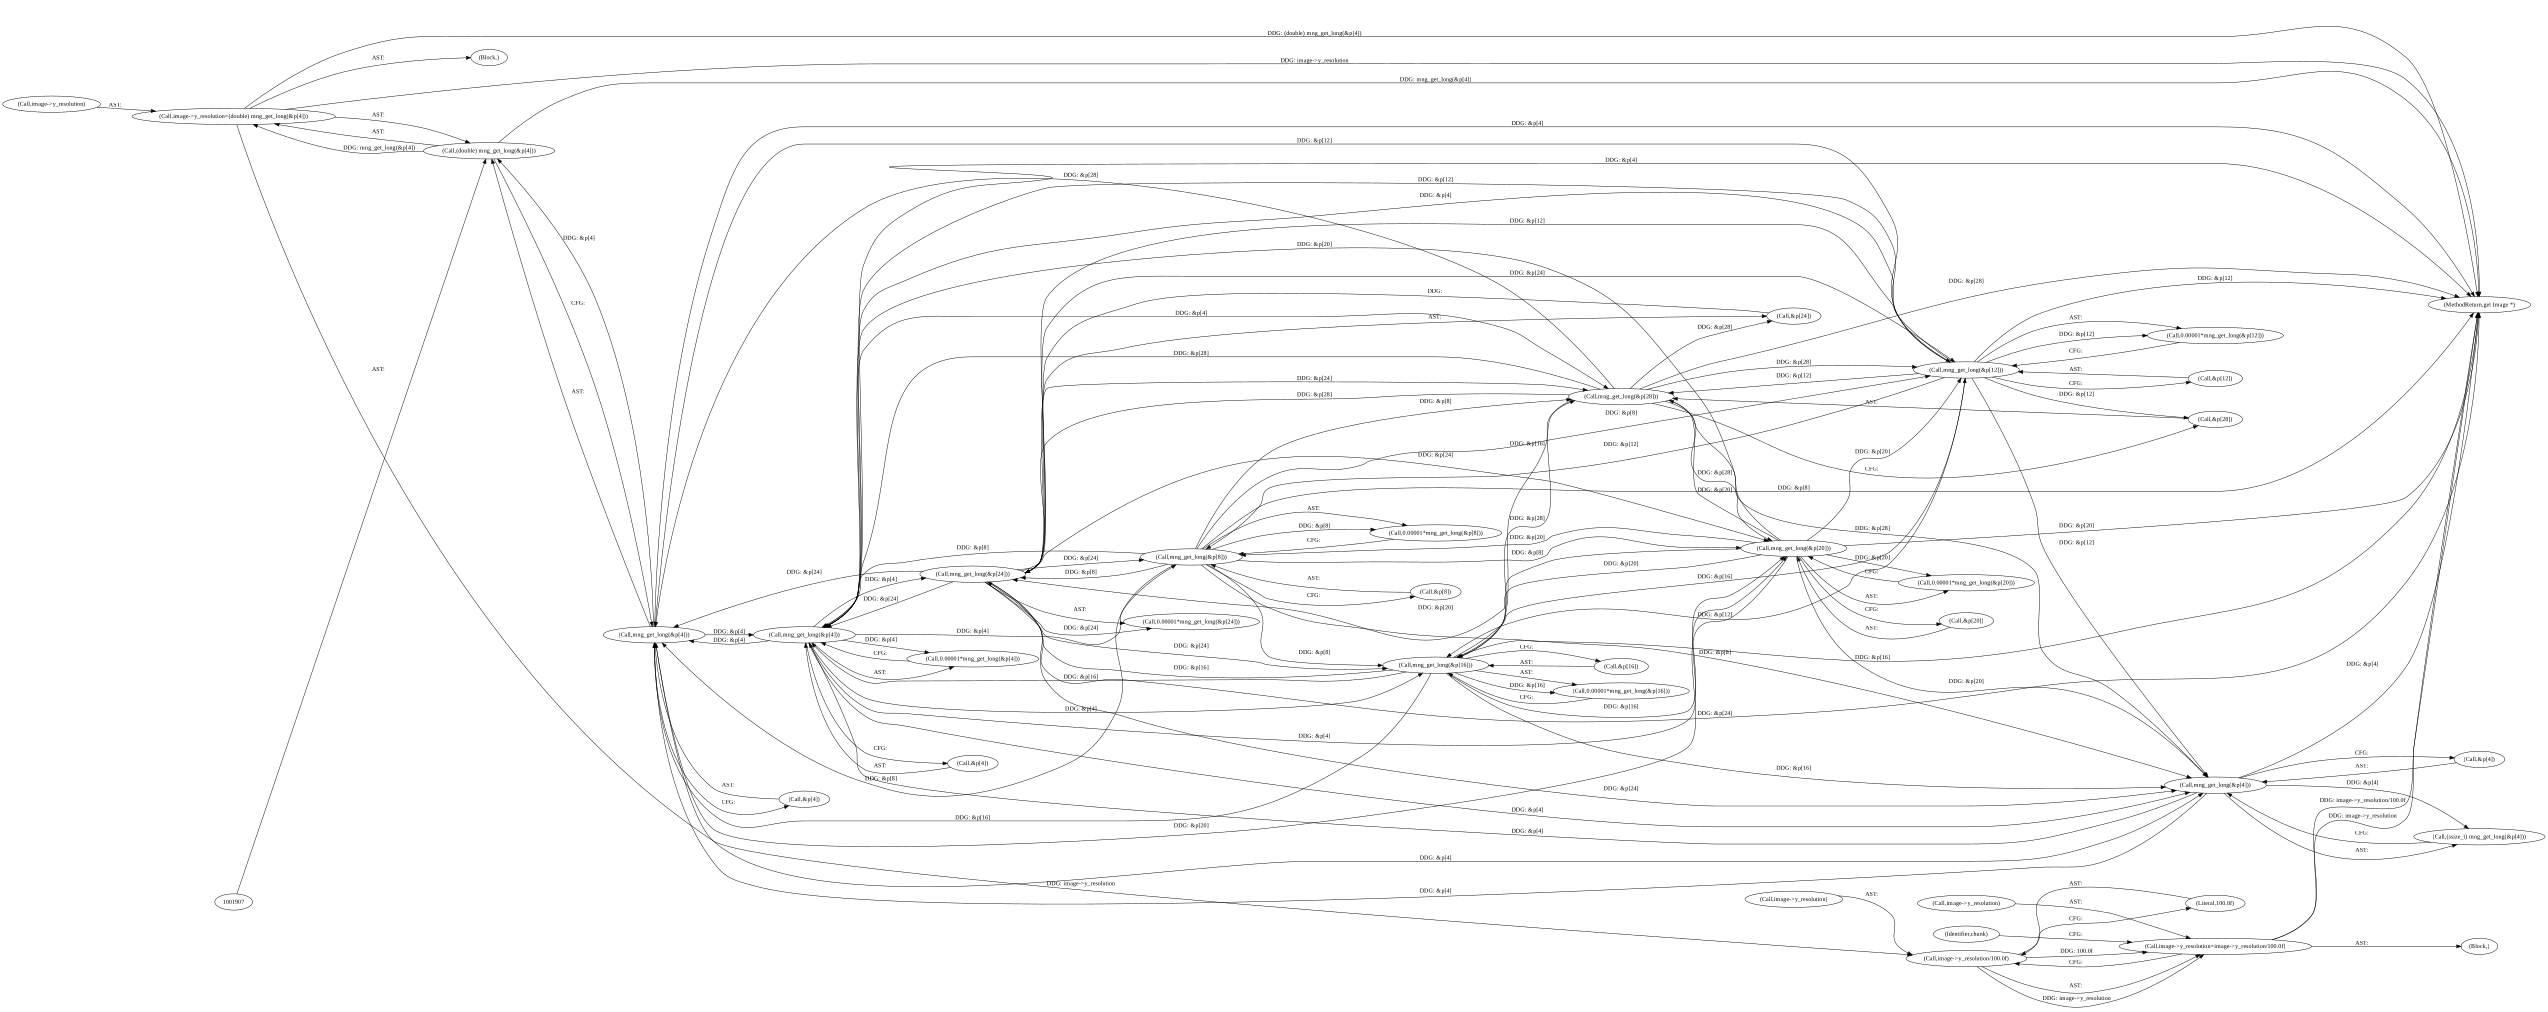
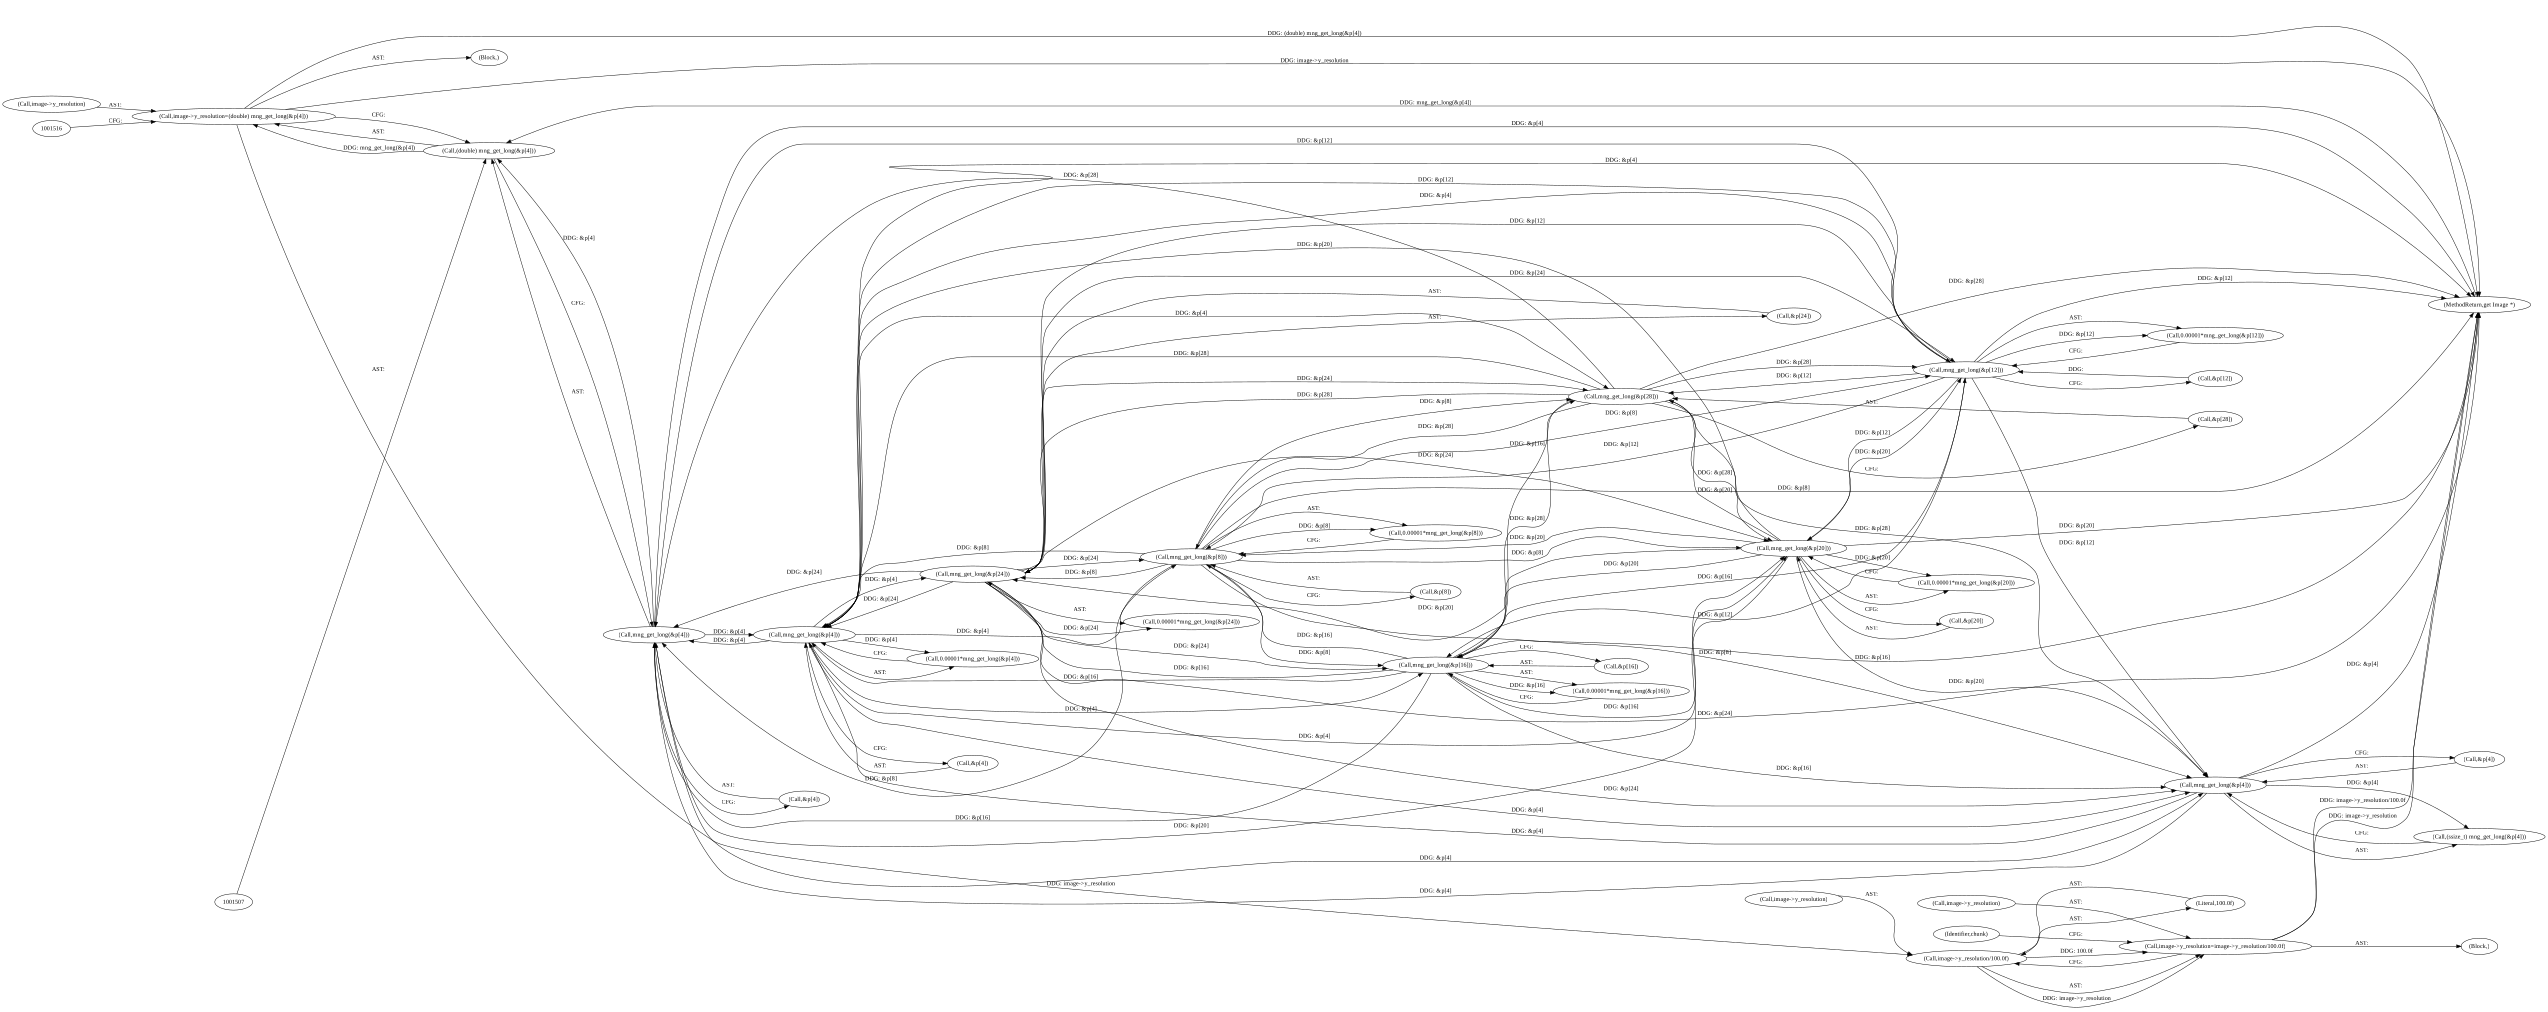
edge "(Call,(double) mng_get_long(&p[4]))" -> "(MethodReturn,get Image *)": reversed
edge "(Call,image->y_resolution=(double) mng_get_long(&p[4]))" -> "(Call,(double) mng_get_long(&p[4]))": label "AST: " -> "CFG: "
node "1001516": added
edge "(Call,&p[24])" -> "(Call,mng_get_long(&p[24]))": label "DDG: " -> "AST: "
edge "(Call,mng_get_long(&p[28]))" -> "(Call,&p[24])": now "(Call,mng_get_long(&p[28]))" -> "(Call,mng_get_long(&p[8]))"
edge "(Call,&p[12])" -> "(Call,mng_get_long(&p[12]))": label "AST: " -> "DDG: "
edge "(Call,mng_get_long(&p[12]))" -> "(Call,&p[28])": now "(Call,mng_get_long(&p[12]))" -> "(Call,mng_get_long(&p[20]))"
edge "(Call,mng_get_long(&p[16]))" -> "(Call,mng_get_long(&p[8]))": added, label "DDG: &p[16]"
node "1001907": label "1001907" -> "1001507"
edge "(Call,image->y_resolution/100.0f)" -> "(Literal,100.0f)": label "CFG: " -> "AST: "
